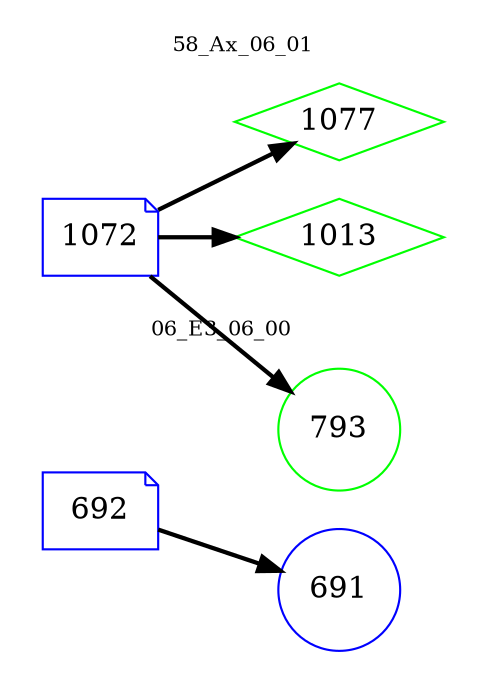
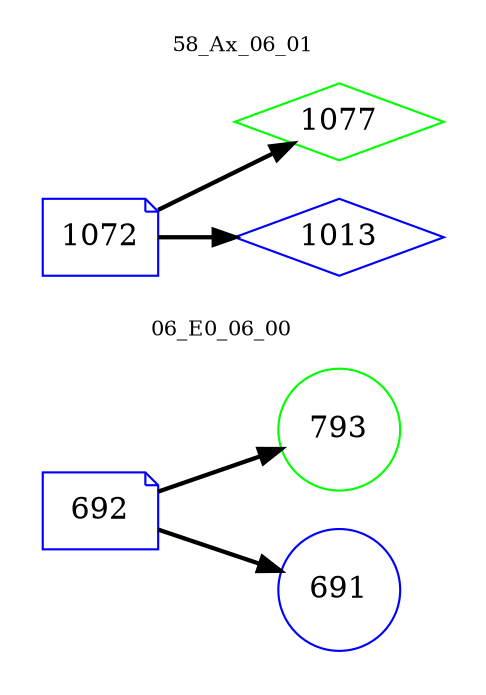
node "1013": color green -> blue
edge "1072" -> "793": now "692" -> "793"
cluster "06_E3_06_00": label "06_E3_06_00" -> "06_E0_06_00"
